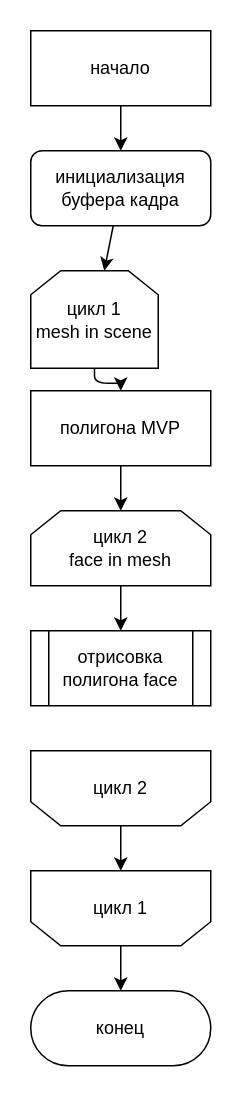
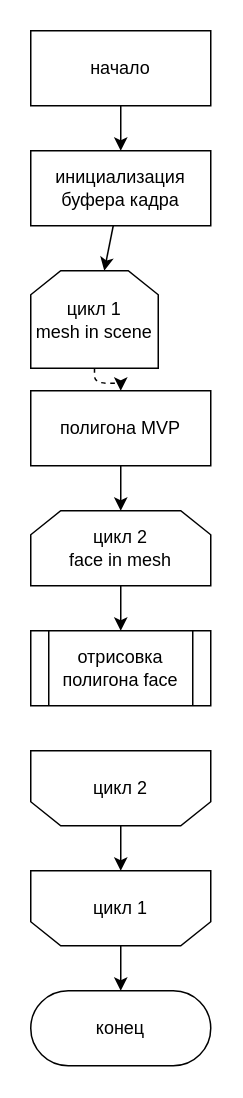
node "инициализация буфера кадра": shape rounded rectangle -> rectangle
edge "цикл 1 mesh in scene" -> "полигона MVP": style solid -> dashed
